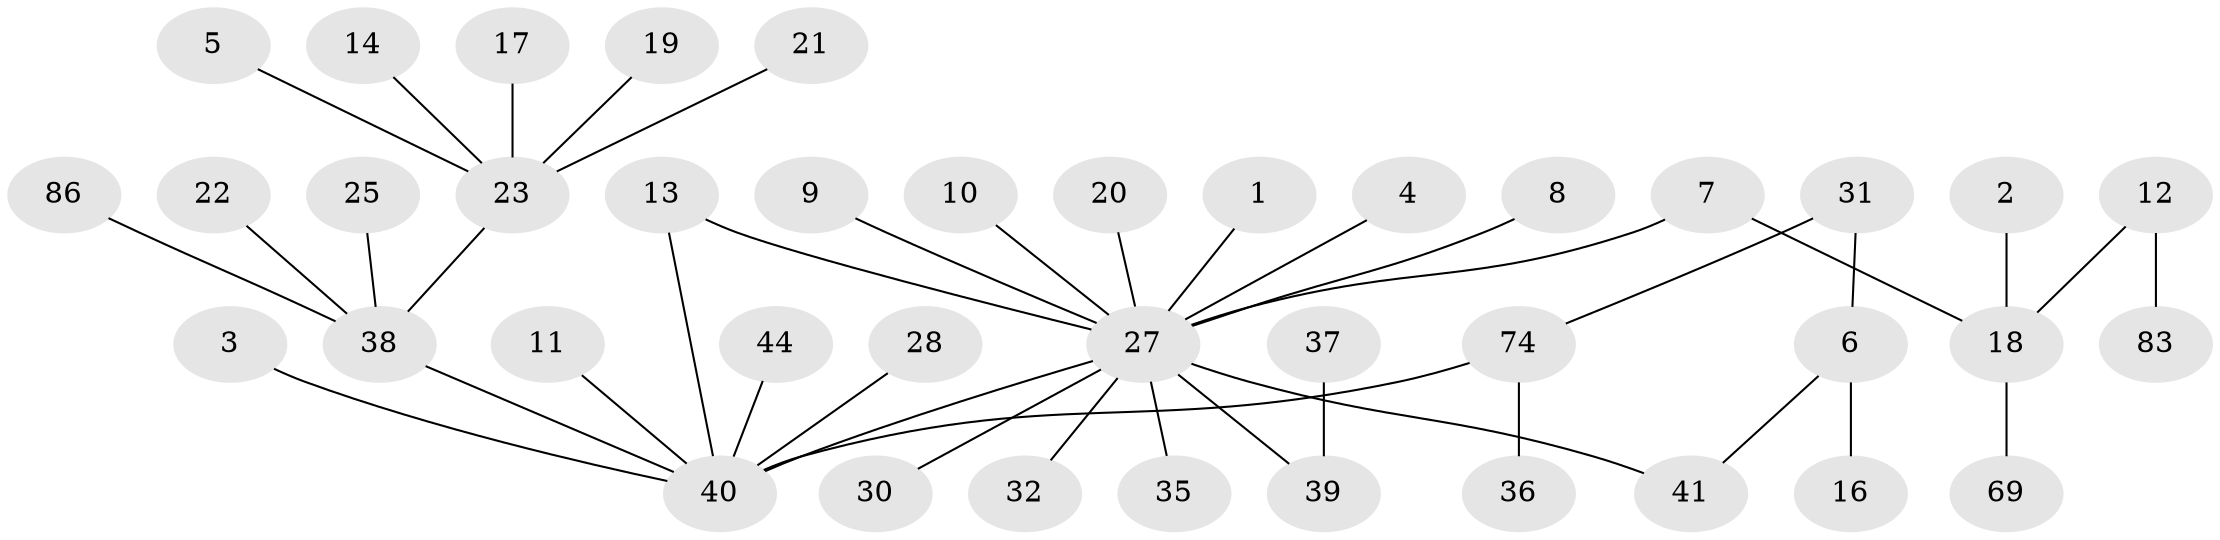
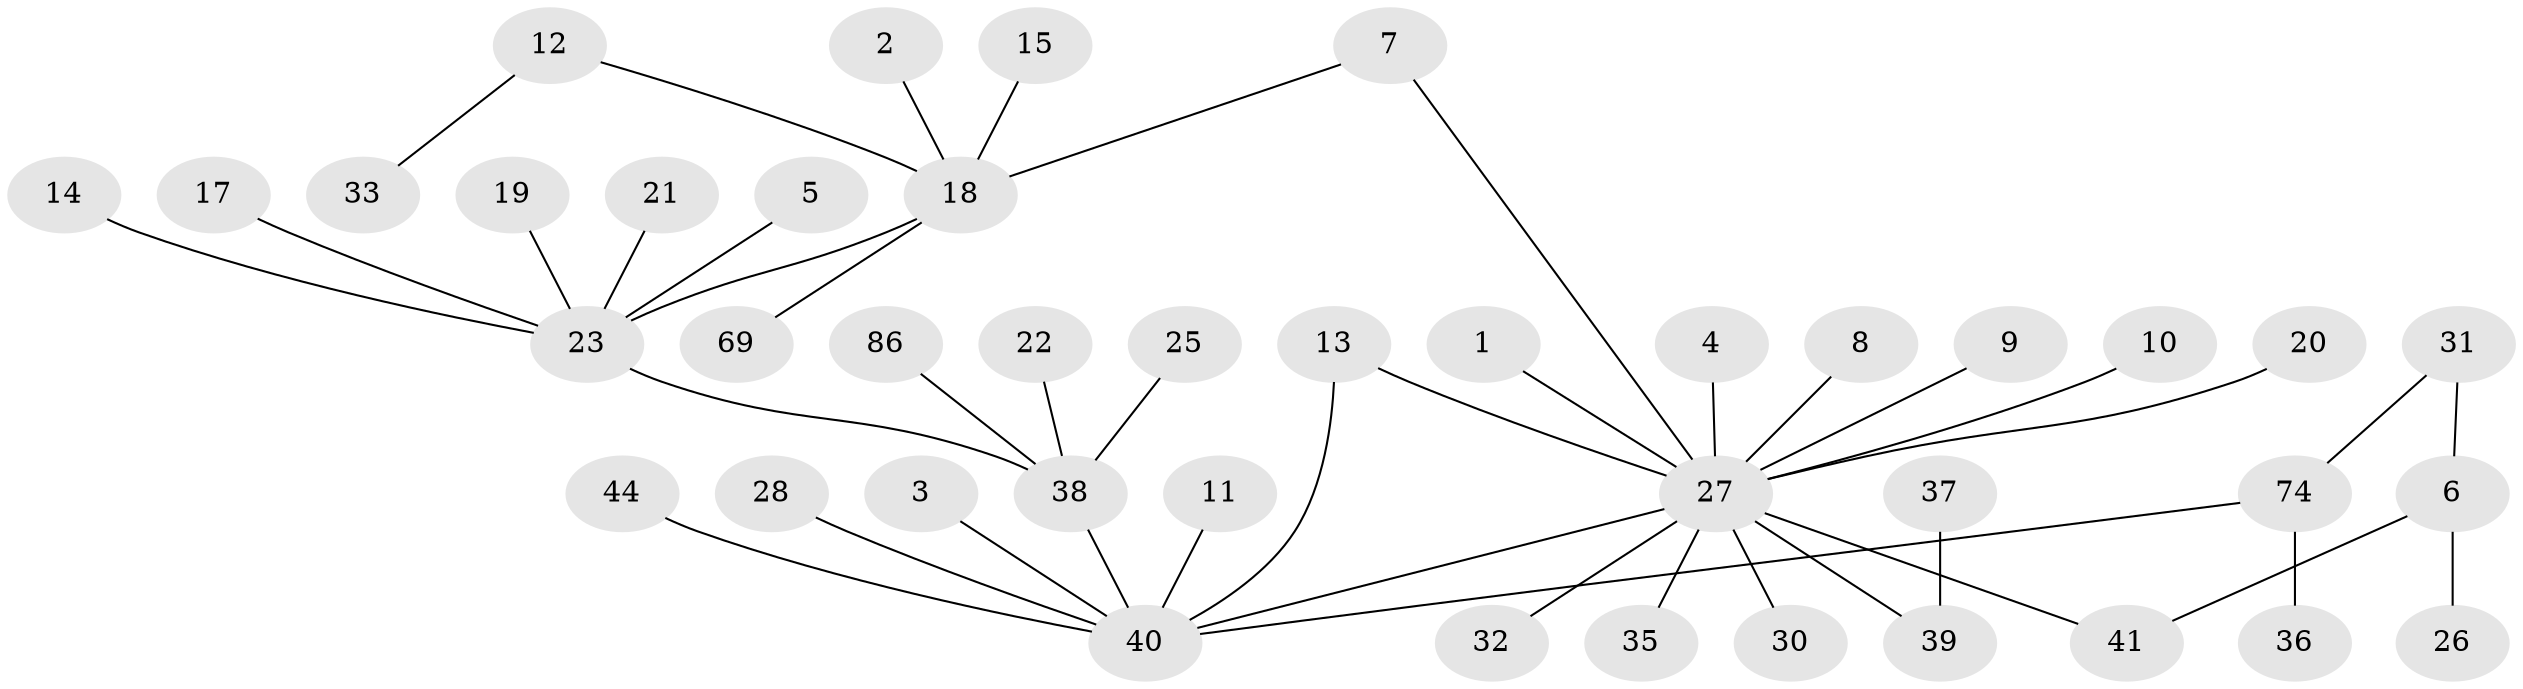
node "15": added
edge "18" -- "23": added
node "83": label "83" -> "33"
node "16": label "16" -> "26"
